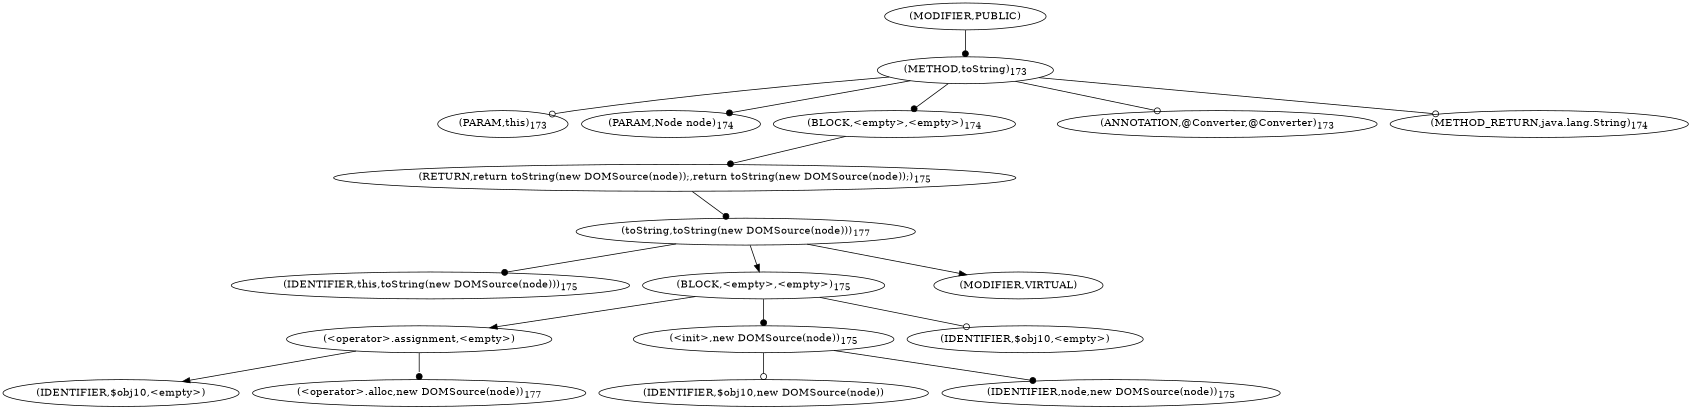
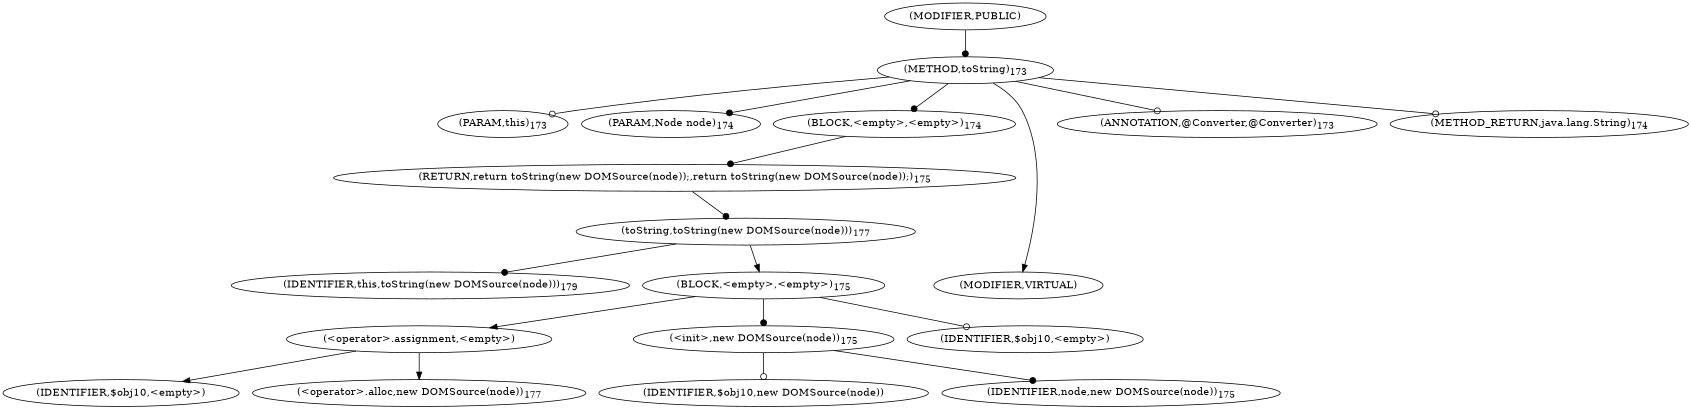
edge "(toString,toString(new DOMSource(node)))" -> "(MODIFIER,VIRTUAL)": now "(METHOD,toString)" -> "(MODIFIER,VIRTUAL)"
node "(IDENTIFIER,this,toString(new DOMSource(node)))": text "175" -> "179"
edge "(<operator>.assignment,<empty>)" -> "(<operator>.alloc,new DOMSource(node))": arrowhead dot -> normal
